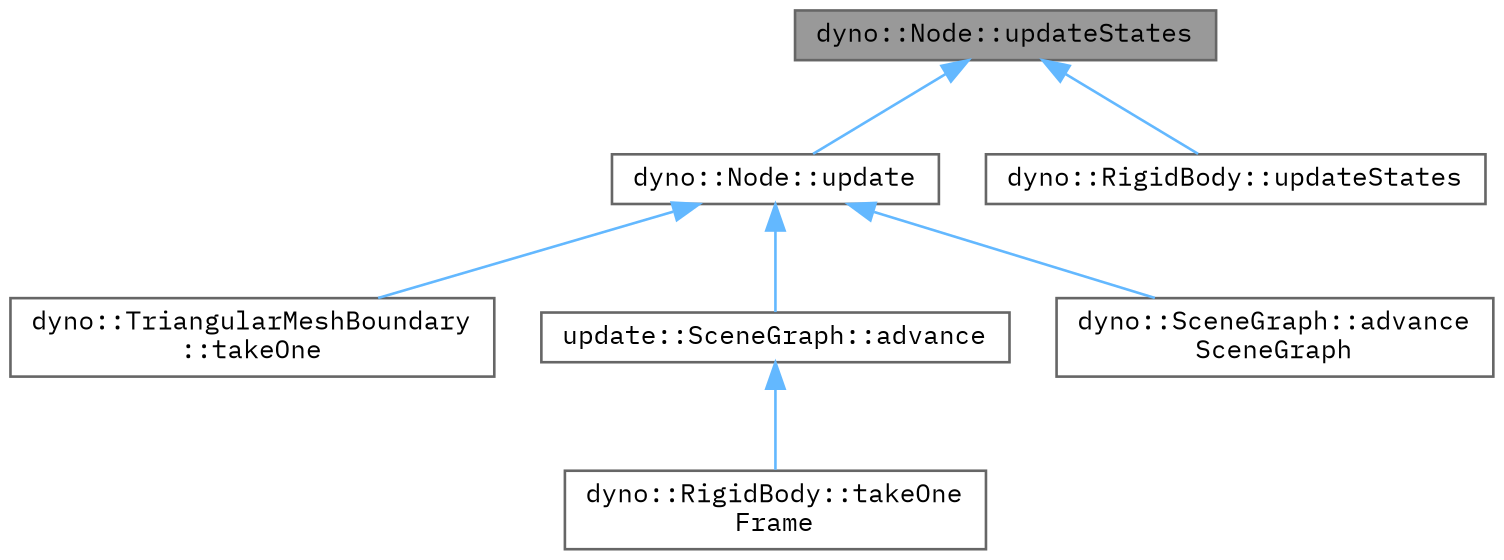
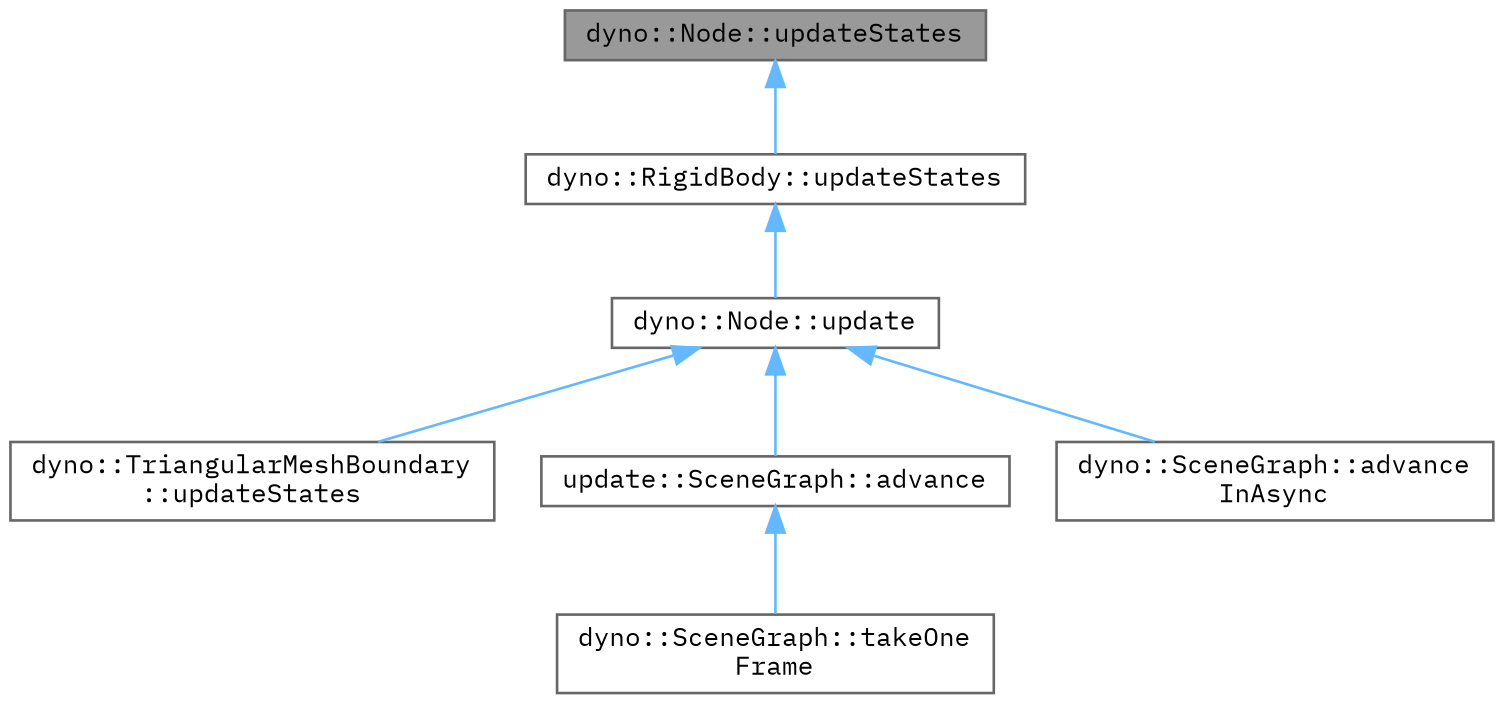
edge "dyno::Node::update" -> "dyno::Node::updateStates": now "dyno::Node::update" -> "dyno::RigidBody::updateStates"
node "dyno::TriangularMeshBoundary ::takeOne": label "dyno::TriangularMeshBoundary ::takeOne" -> "dyno::TriangularMeshBoundary ::updateStates"
node "dyno::SceneGraph::advance SceneGraph": label "dyno::SceneGraph::advance SceneGraph" -> "dyno::SceneGraph::advance InAsync"
node "dyno::RigidBody::takeOne Frame": label "dyno::RigidBody::takeOne Frame" -> "dyno::SceneGraph::takeOne Frame"
